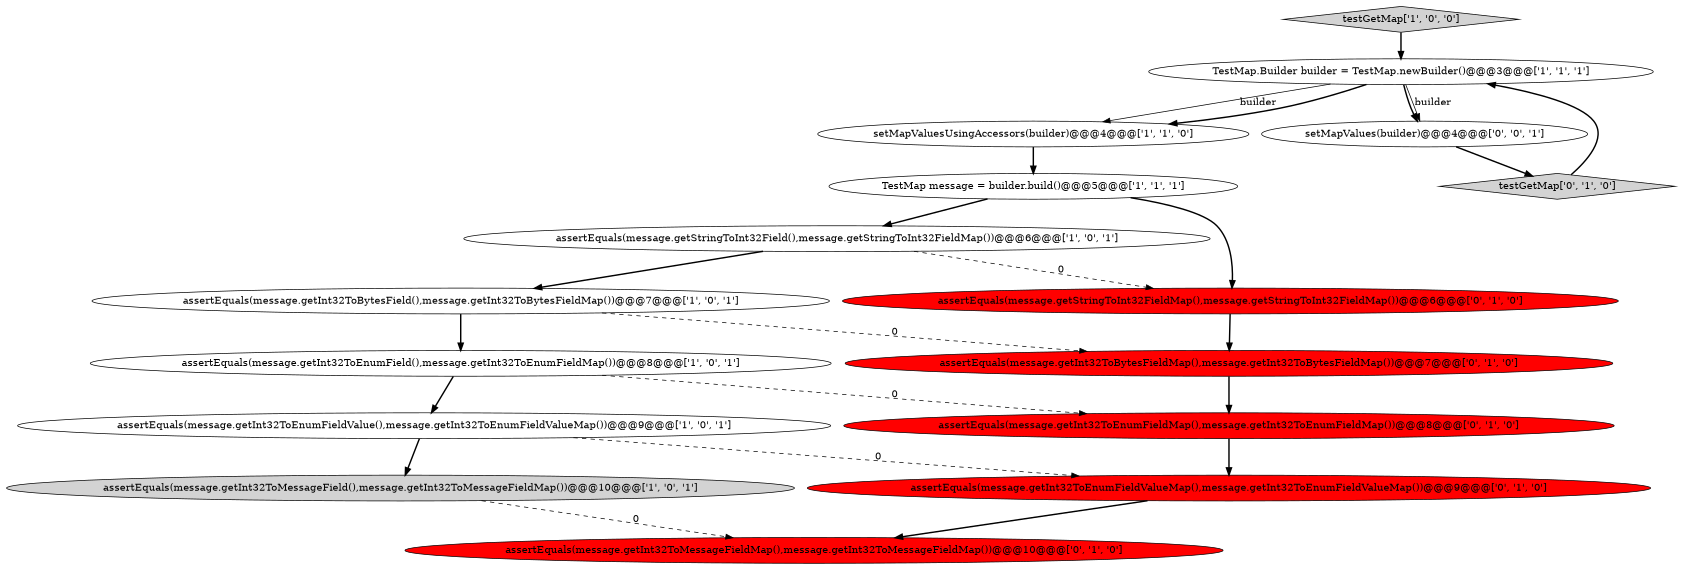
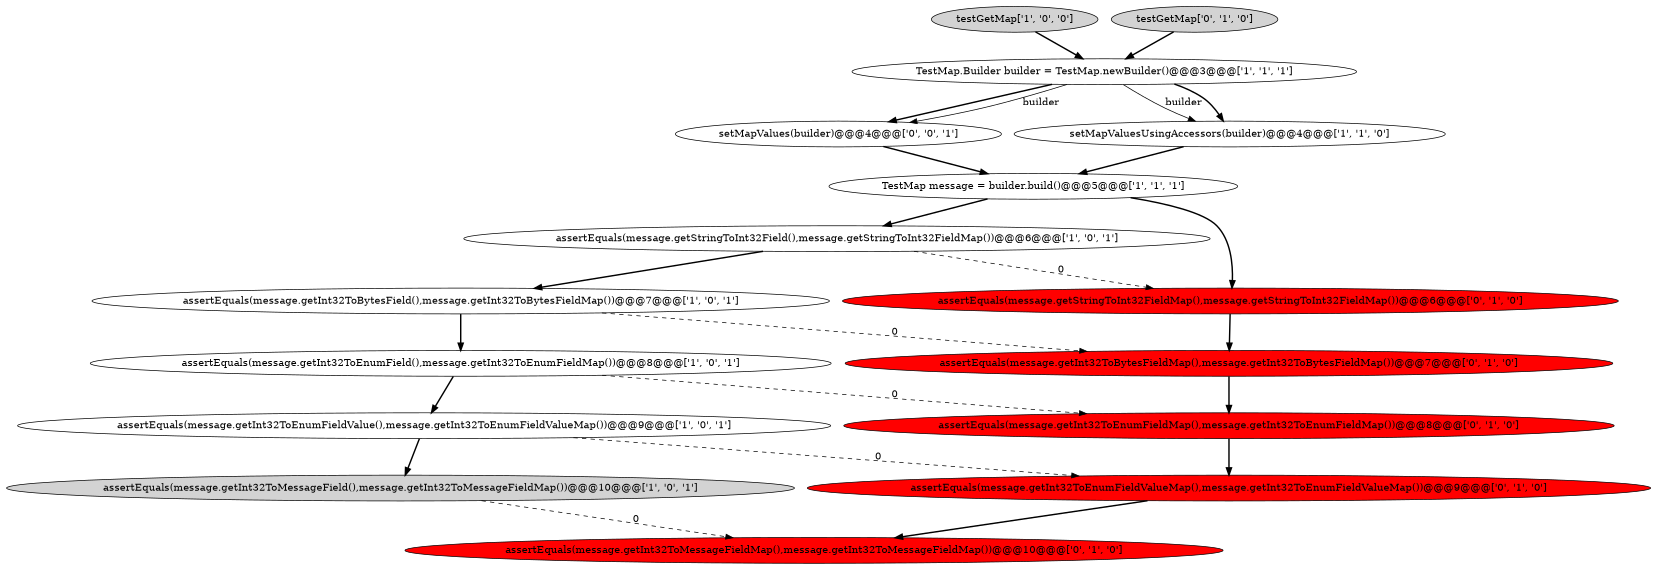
node "testGetMap['1', '0', '0']": shape diamond -> ellipse
edge "setMapValues(builder)@@@4@@@['0', '0', '1']" -> "testGetMap['0', '1', '0']": now "setMapValues(builder)@@@4@@@['0', '0', '1']" -> "TestMap message = builder.build()@@@5@@@['1', '1', '1']"
node "testGetMap['0', '1', '0']": shape diamond -> ellipse
